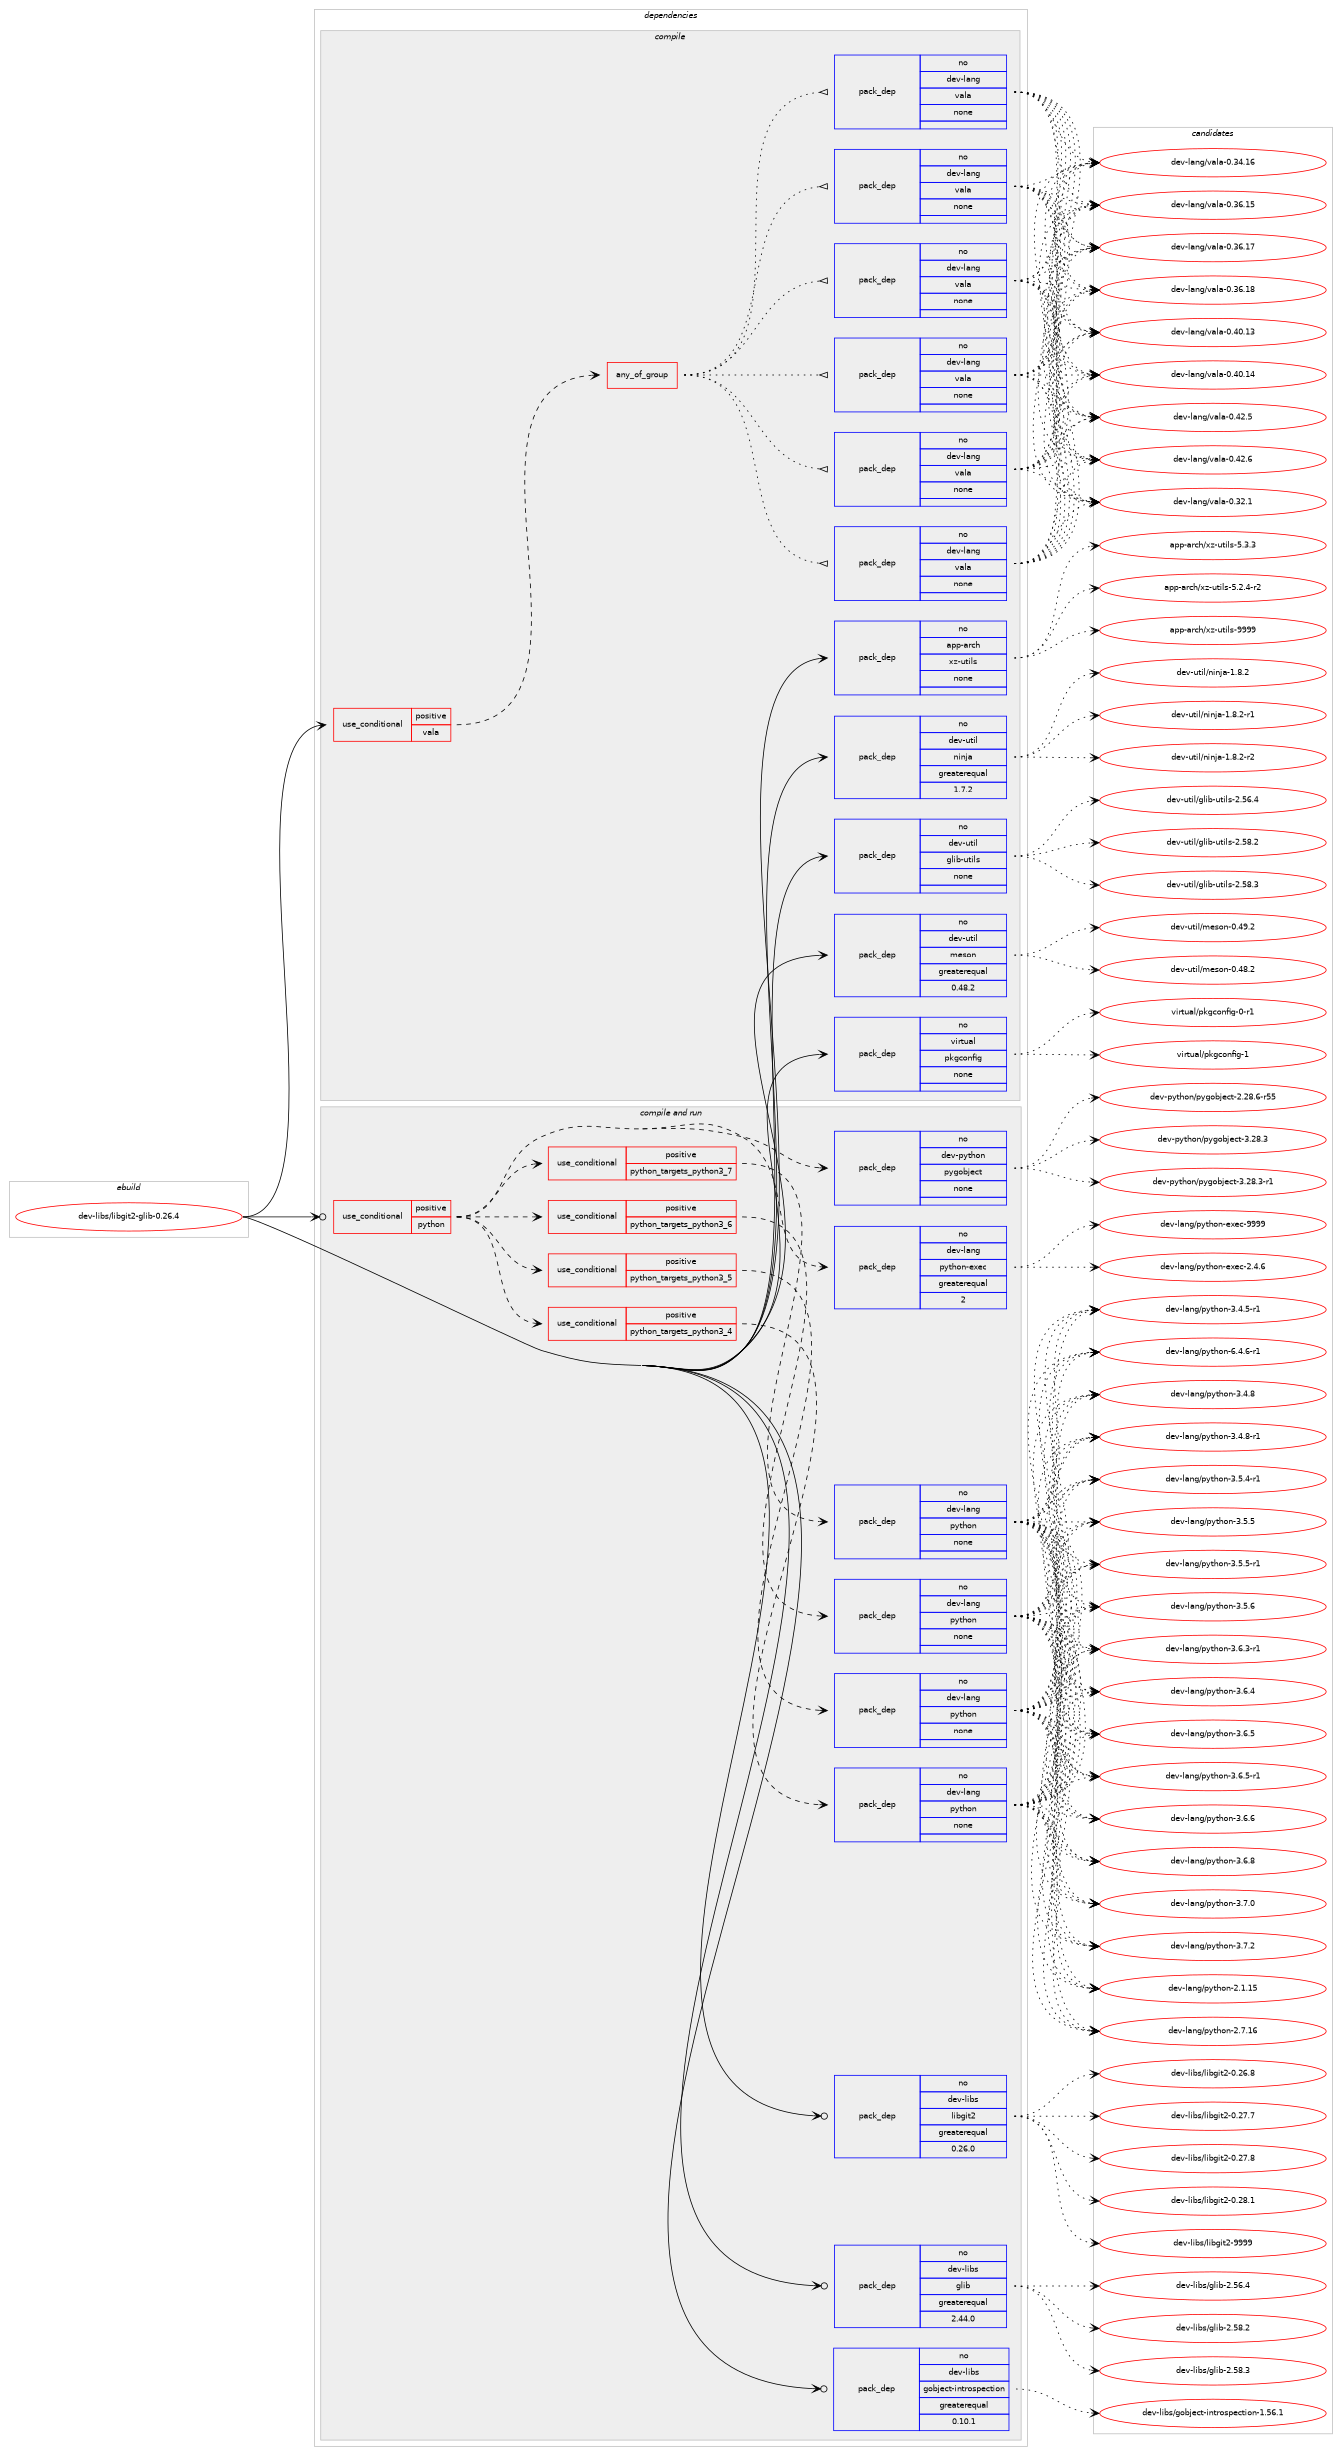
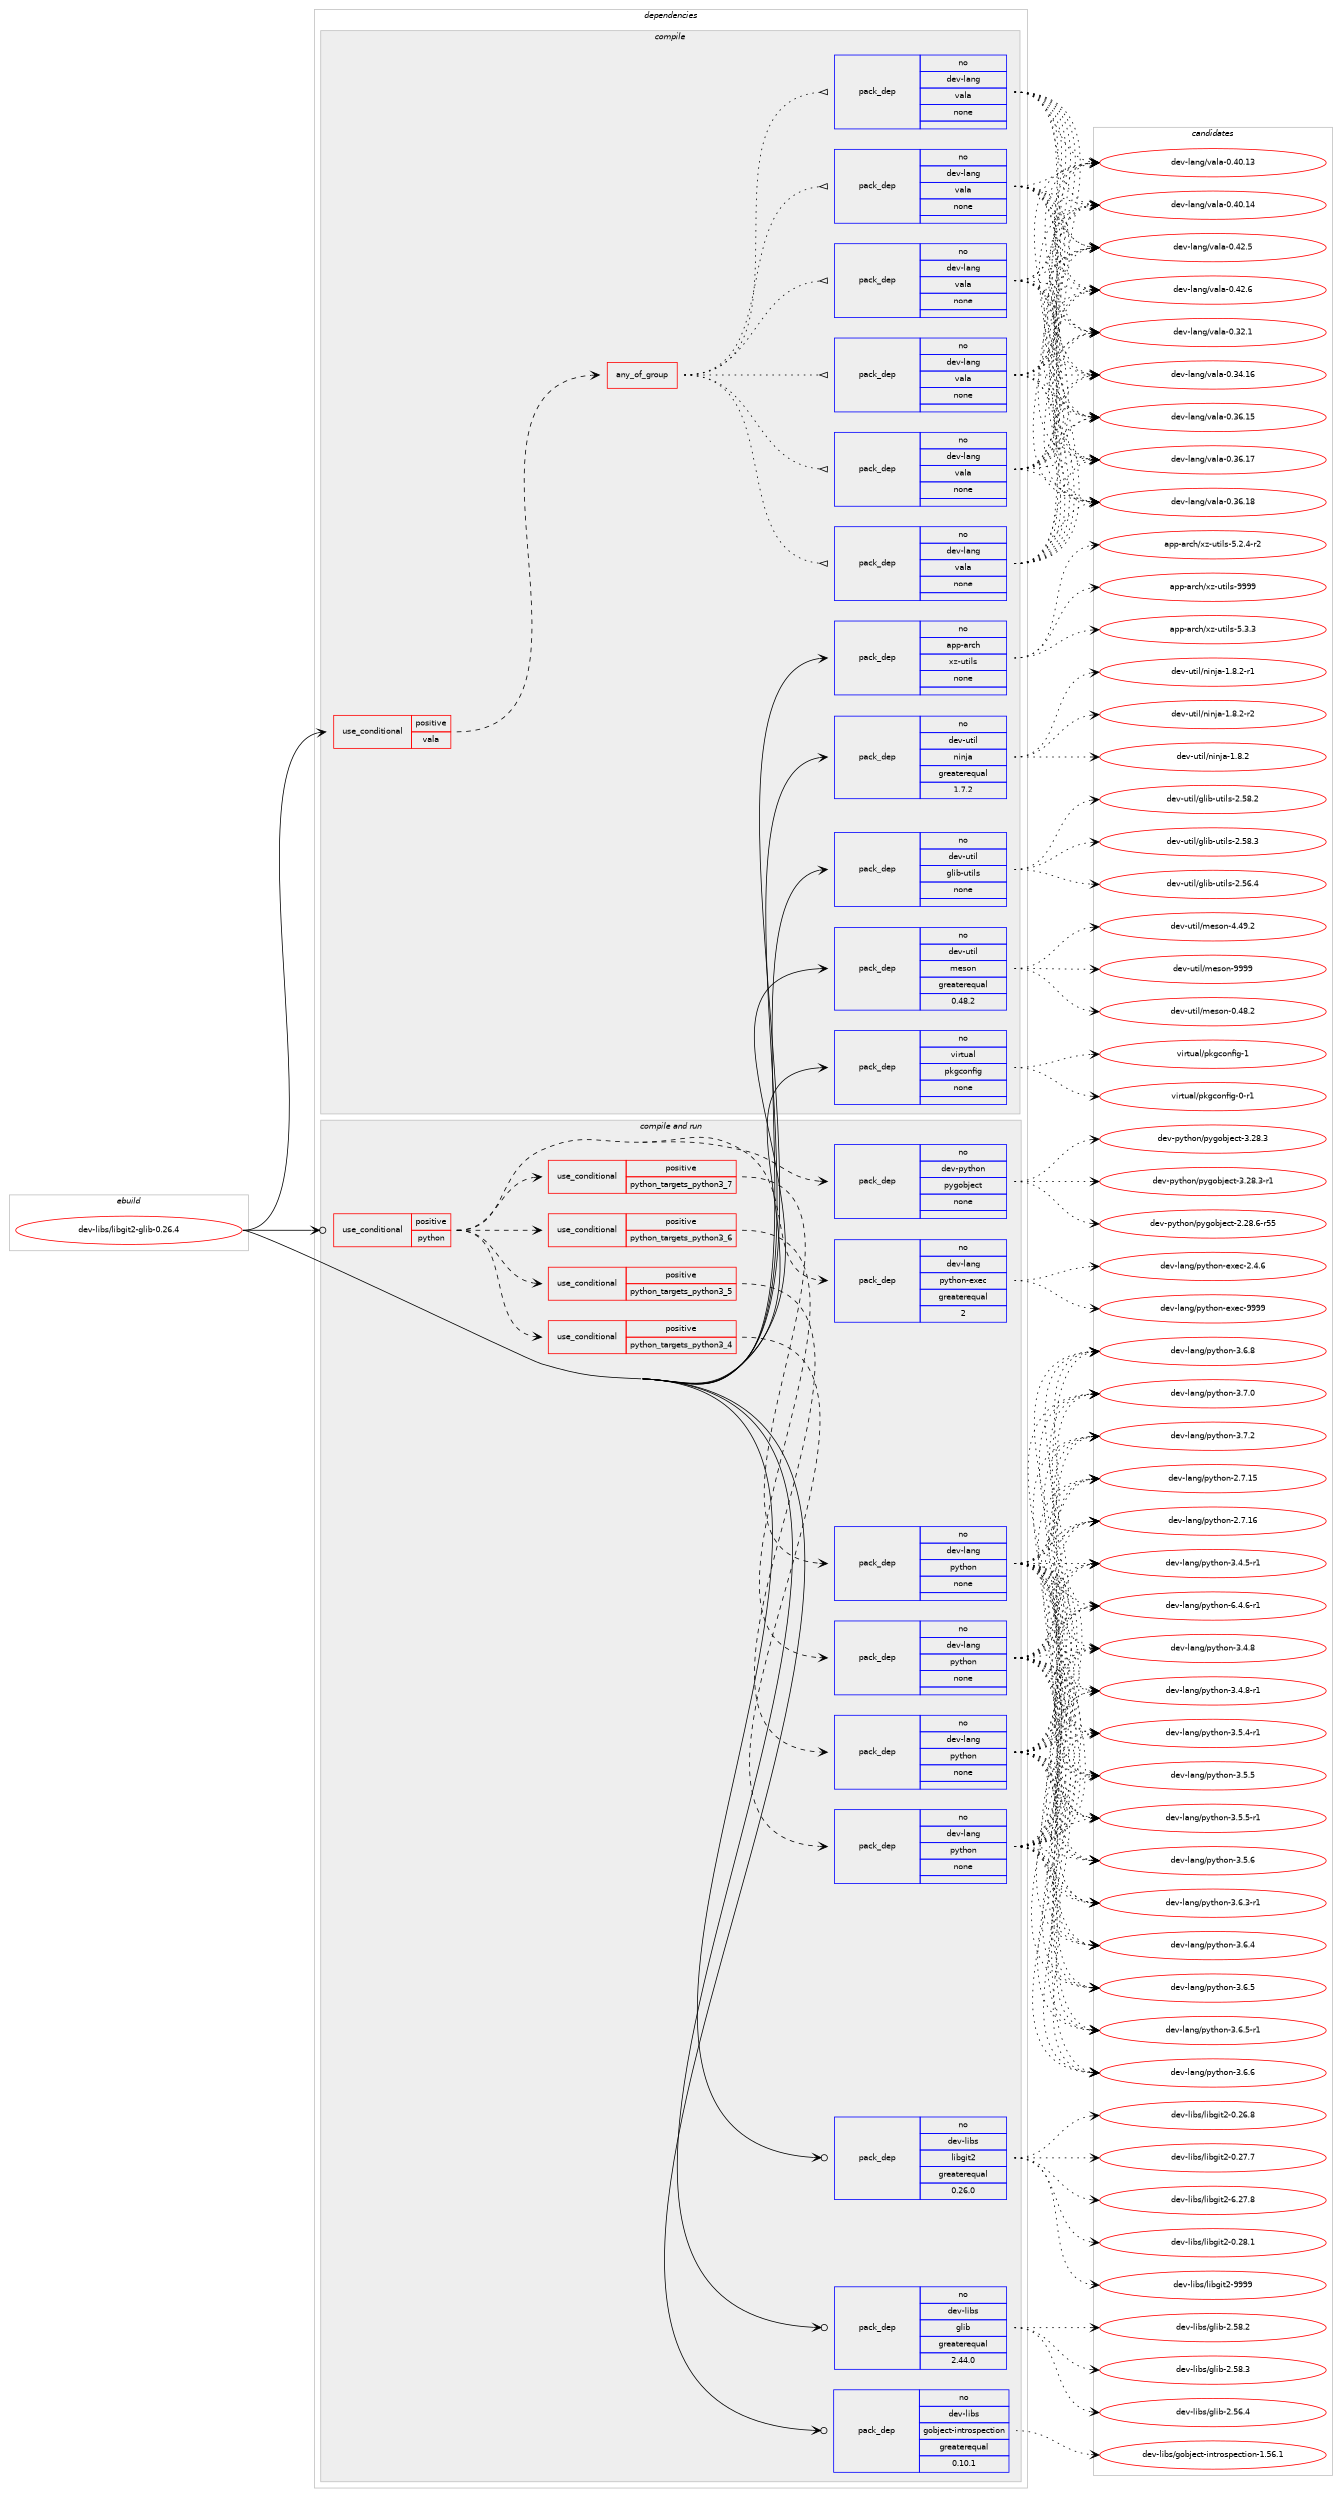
node "dev-util/meson-0.49.2": label "dev-util/meson-0.49.2" -> "dev-util/meson-4.49.2"
node "dev-util/meson-9999": added
node "dev-lang/python-2.1.15": label "dev-lang/python-2.1.15" -> "dev-lang/python-2.7.15"
node "dev-libs/libgit2-0.27.8": label "dev-libs/libgit2-0.27.8" -> "dev-libs/libgit2-6.27.8"
